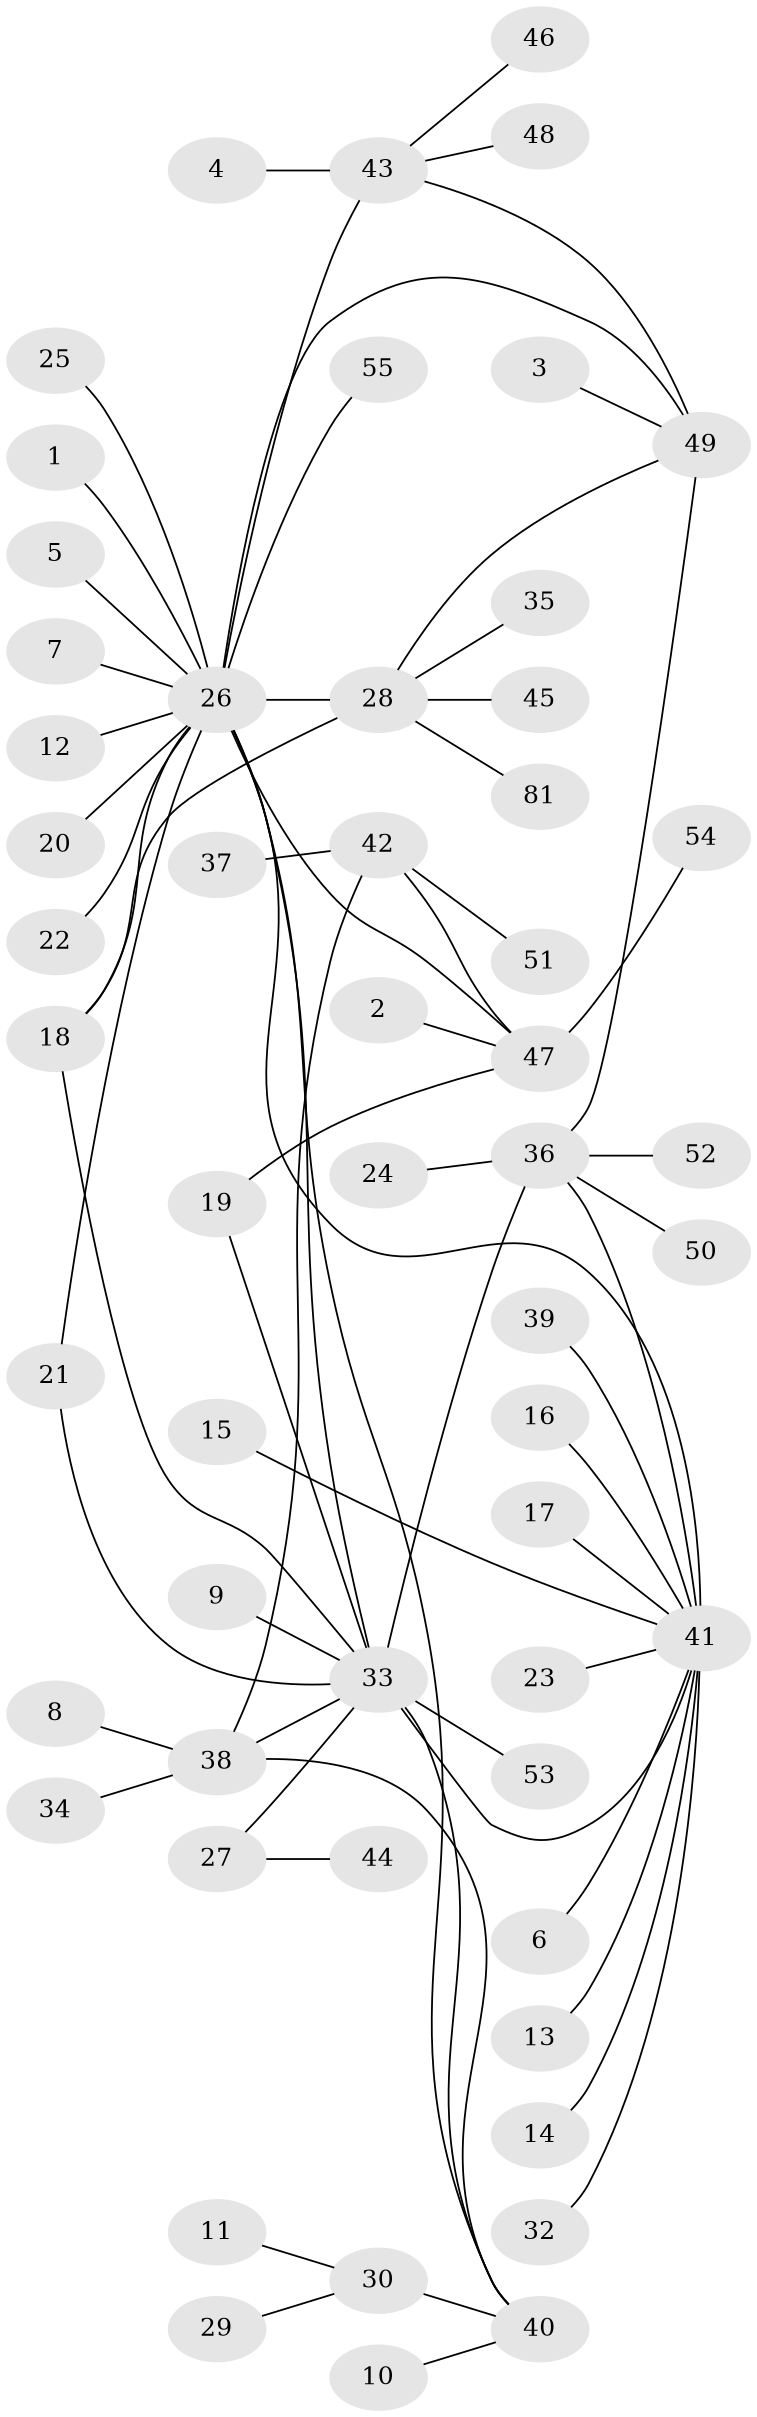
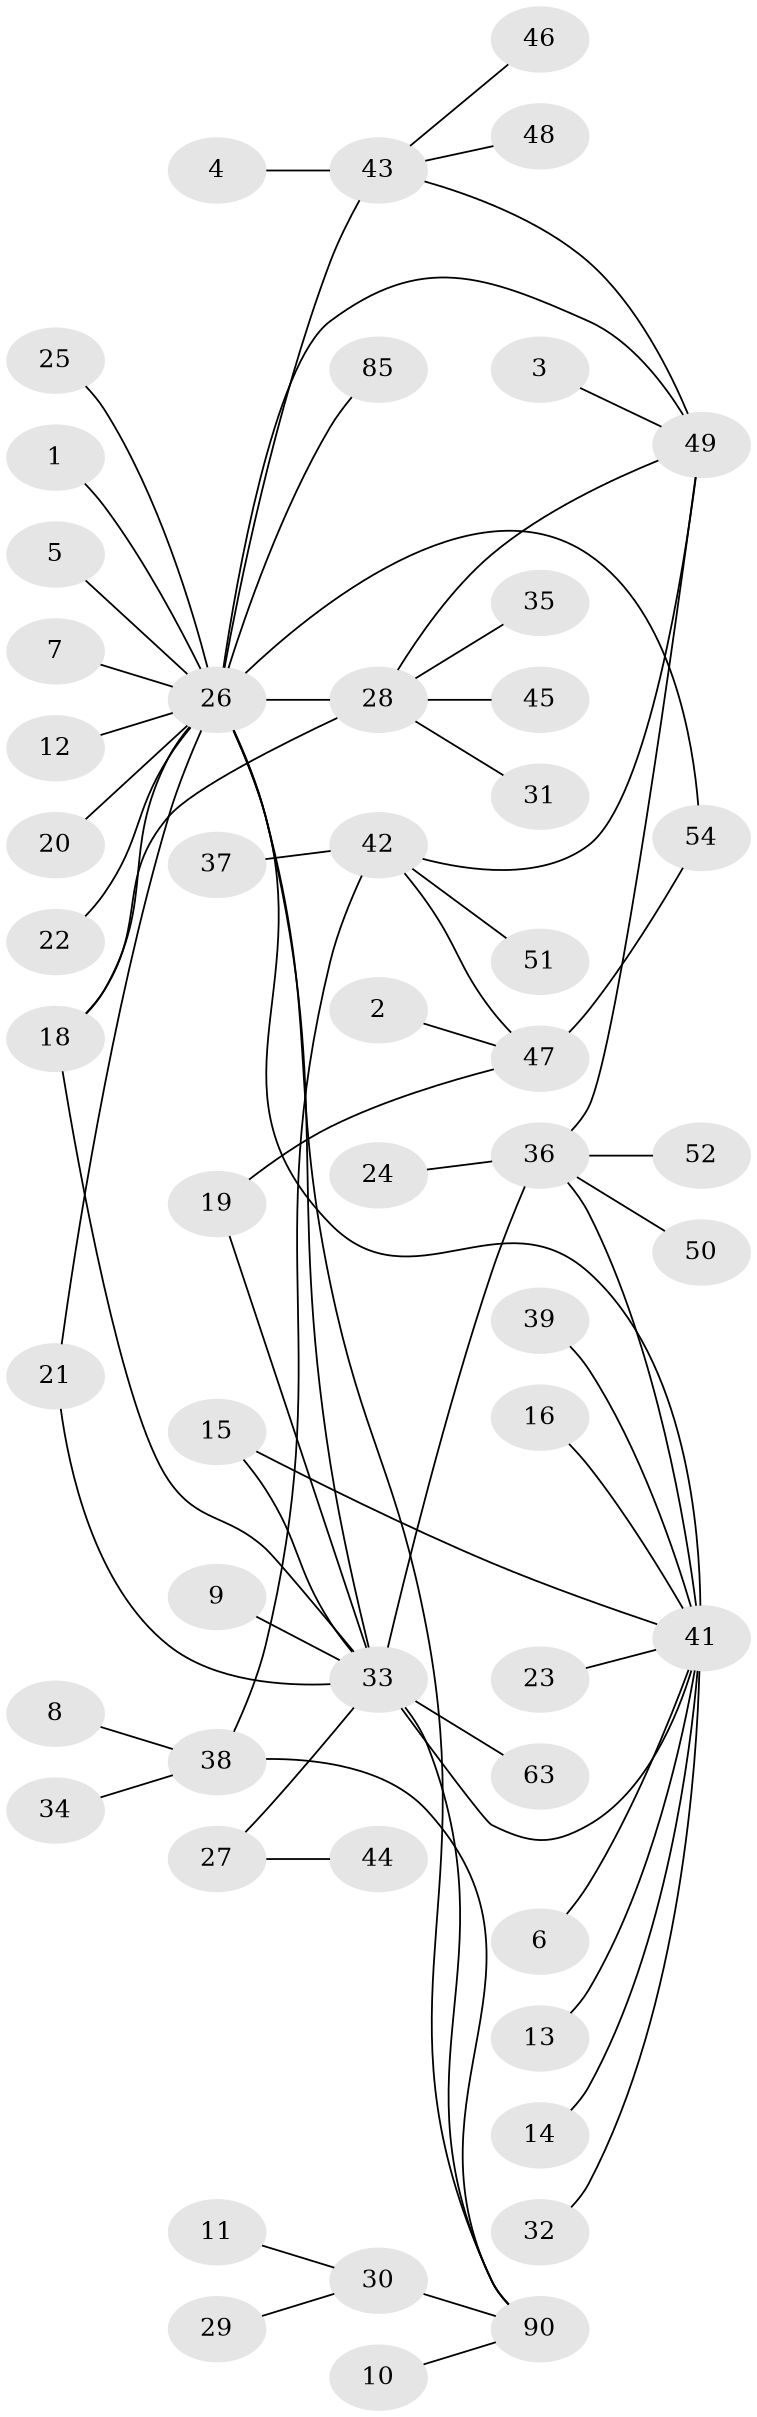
node "55": label "55" -> "85"
edge "49" -- "42": added
node "81": label "81" -> "31"
edge "26" -- "47": now "26" -- "54"
node "17": removed
edge "33" -- "38": now "33" -- "15"
node "53": label "53" -> "63"
node "40": label "40" -> "90"
